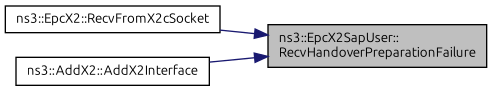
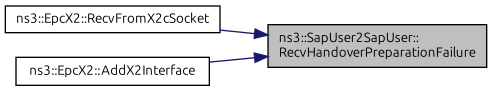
node "ns3::EpcX2SapUser:: RecvHandoverPreparationFailure": label "ns3::EpcX2SapUser:: RecvHandoverPreparationFailure" -> "ns3::SapUser2SapUser:: RecvHandoverPreparationFailure"
node "ns3::AddX2::AddX2Interface": label "ns3::AddX2::AddX2Interface" -> "ns3::EpcX2::AddX2Interface"
